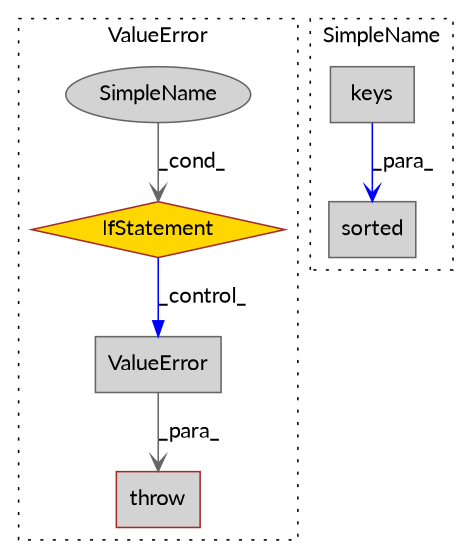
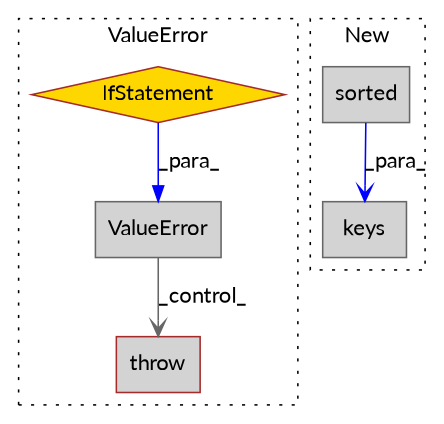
cluster "SimpleName": label "SimpleName" -> "New"
node "SimpleName": removed
edge "keys" -> "sorted": reversed
edge "IfStatement" -> "ValueError": label "_control_" -> "_para_"
edge "ValueError" -> "throw": label "_para_" -> "_control_"
